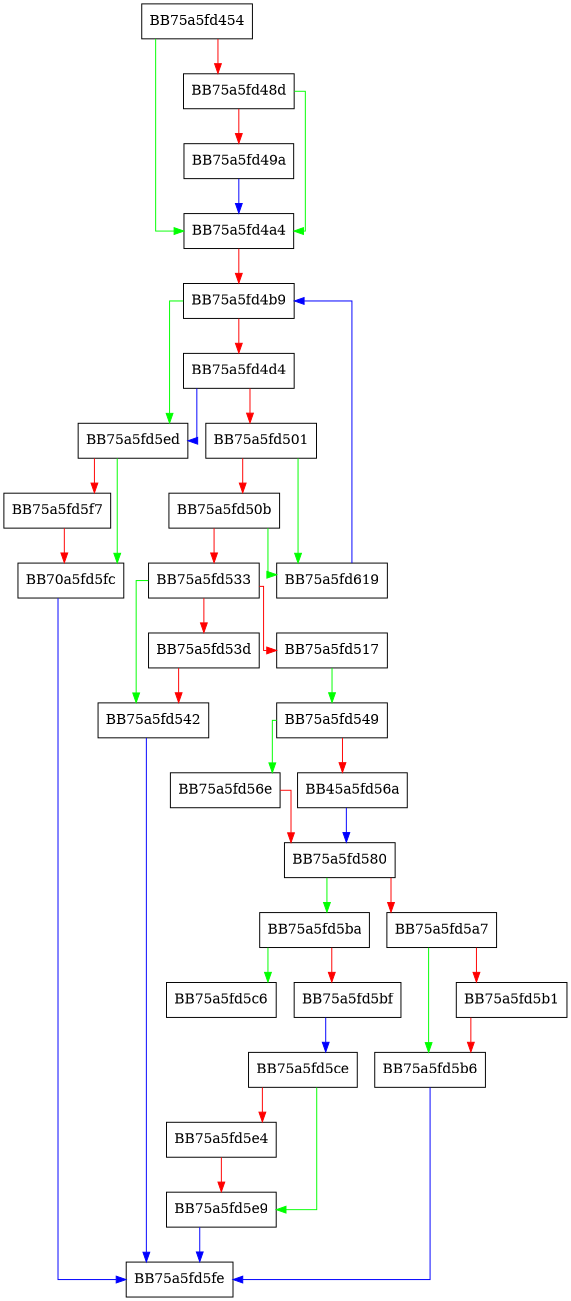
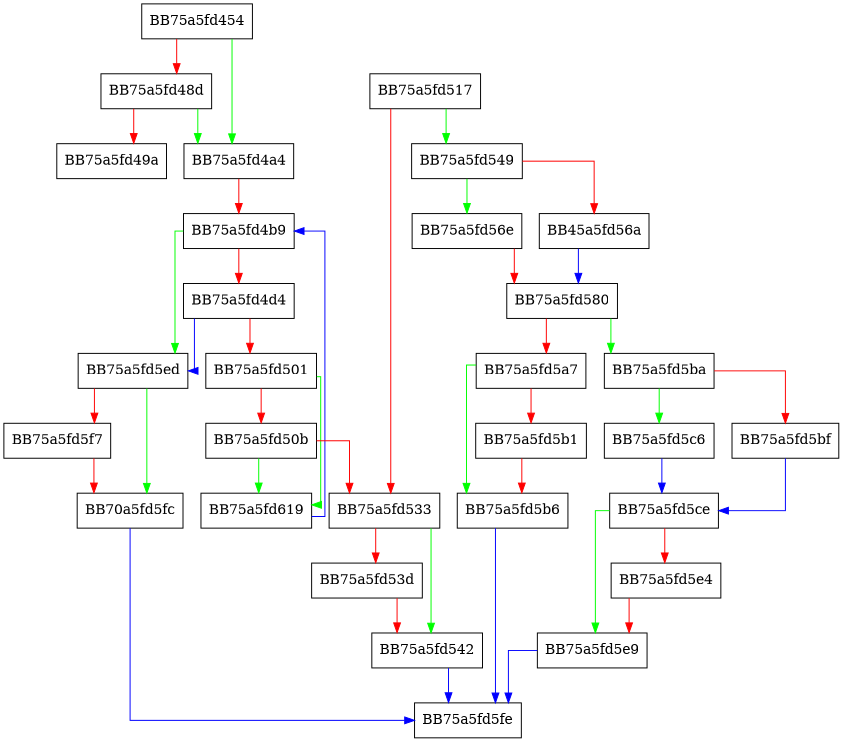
edge "BB75a5fd49a" -> "BB75a5fd4a4": removed
edge "BB75a5fd5c6" -> "BB75a5fd5ce": added
edge "BB75a5fd533" -> "BB75a5fd517": reversed
